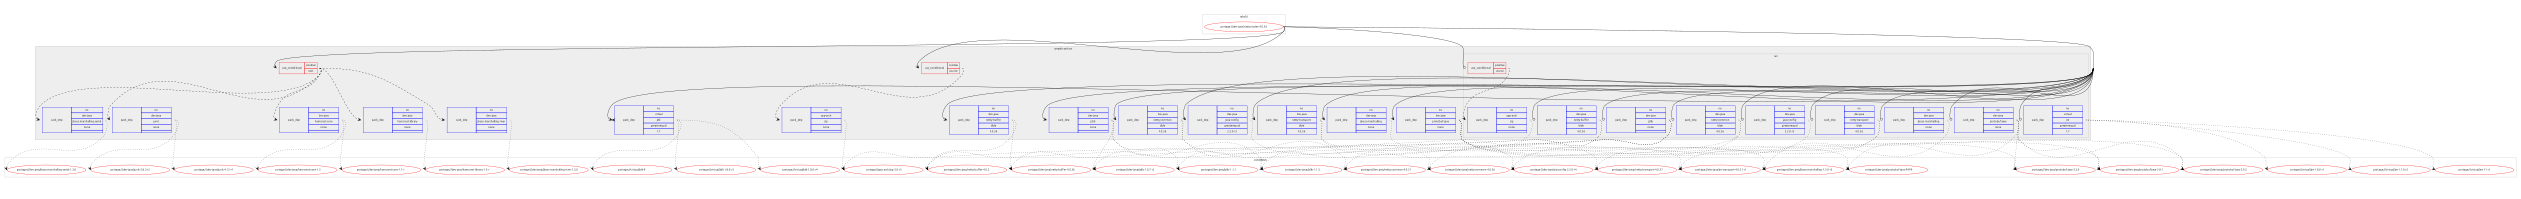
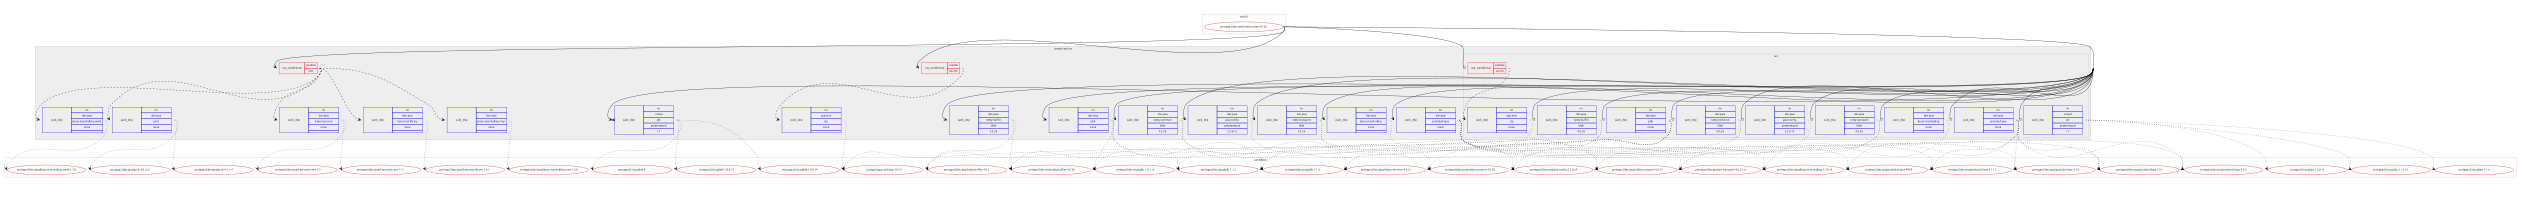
node "portage://dev-java/zip-config-2.2.0-r4": label "portage://dev-java/zip-config-2.2.0-r4" -> "portage://dev-java/java-config-2.2.0-r4"
node "portage://dev-java/protobuf-java-3.11.2": added
